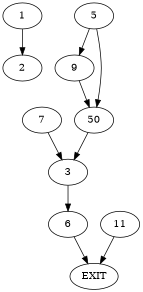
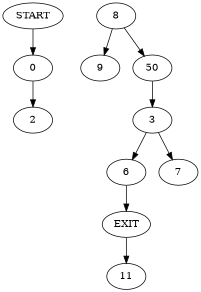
node "1": label "1" -> "0"
node "START": added
node "5": label "5" -> "8"
edge "9" -> "50": removed
edge "7" -> "3": reversed
edge "11" -> "EXIT": reversed
